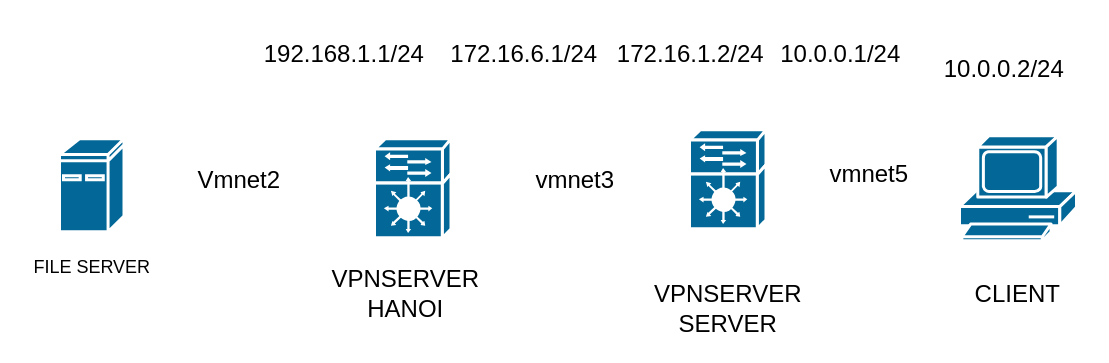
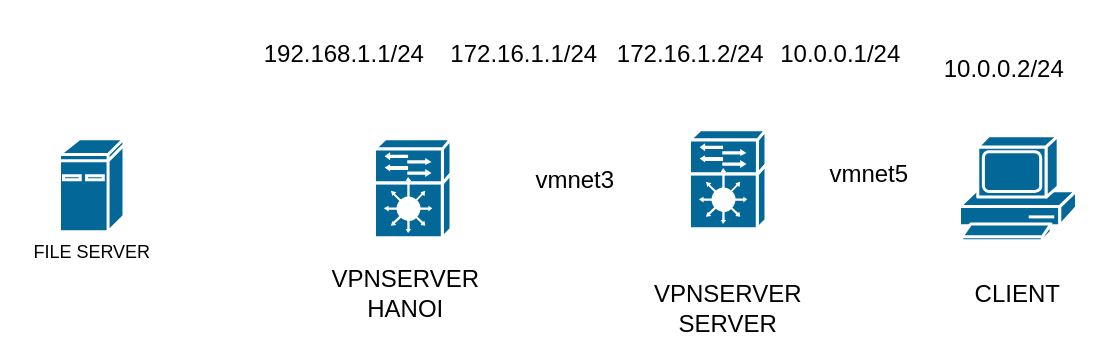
node "172.16.6.1/24": label "172.16.6.1/24" -> "172.16.1.1/24"
node "Vmnet2": removed
node "FILE SERVER": moved (92, 278) -> (92, 263)
